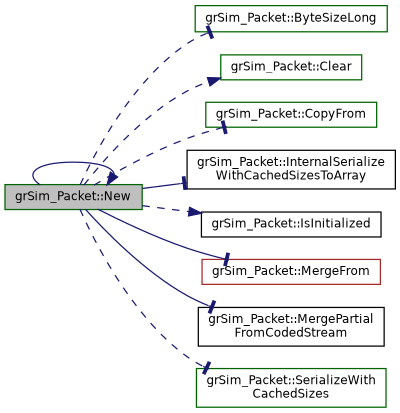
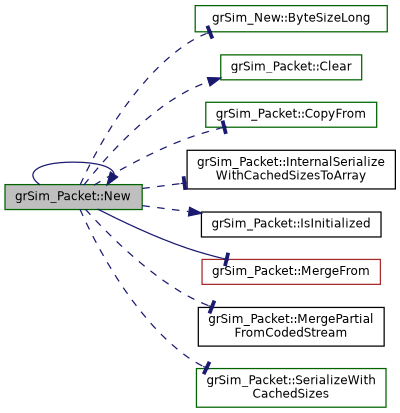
node "grSim_Packet::ByteSizeLong": label "grSim_Packet::ByteSizeLong" -> "grSim_New::ByteSizeLong"
edge "grSim_Packet::New" -> "grSim_Packet::InternalSerialize WithCachedSizesToArray": style solid -> dashed
edge "grSim_Packet::New" -> "grSim_Packet::MergePartial FromCodedStream": style solid -> dashed
